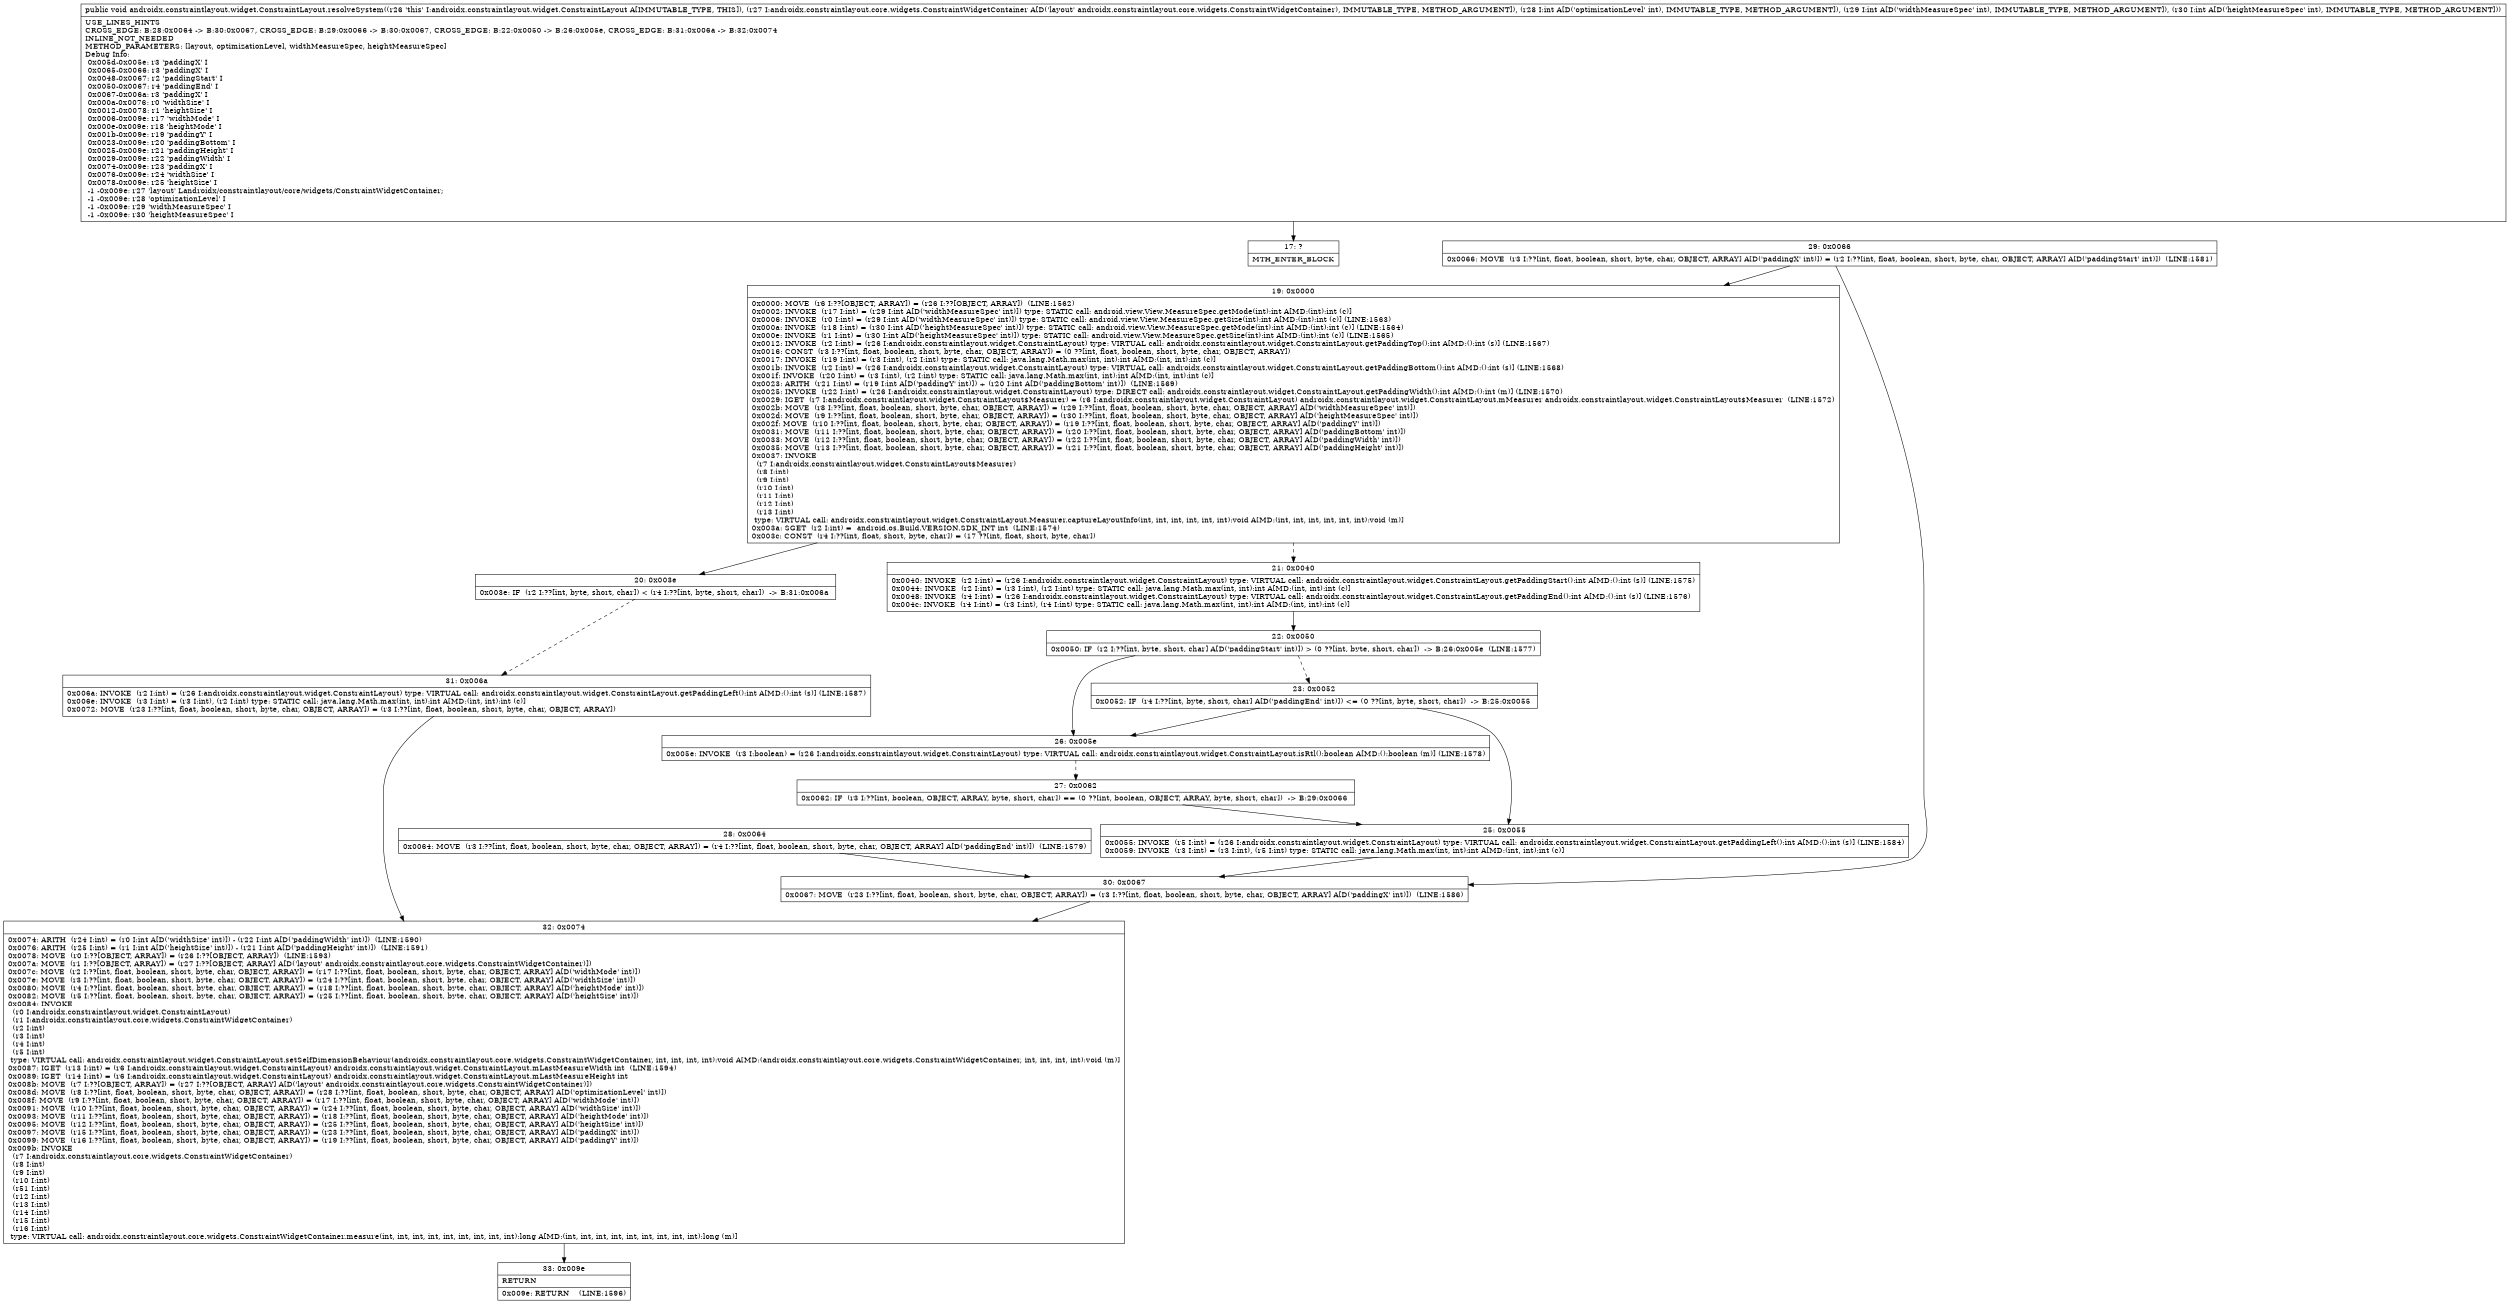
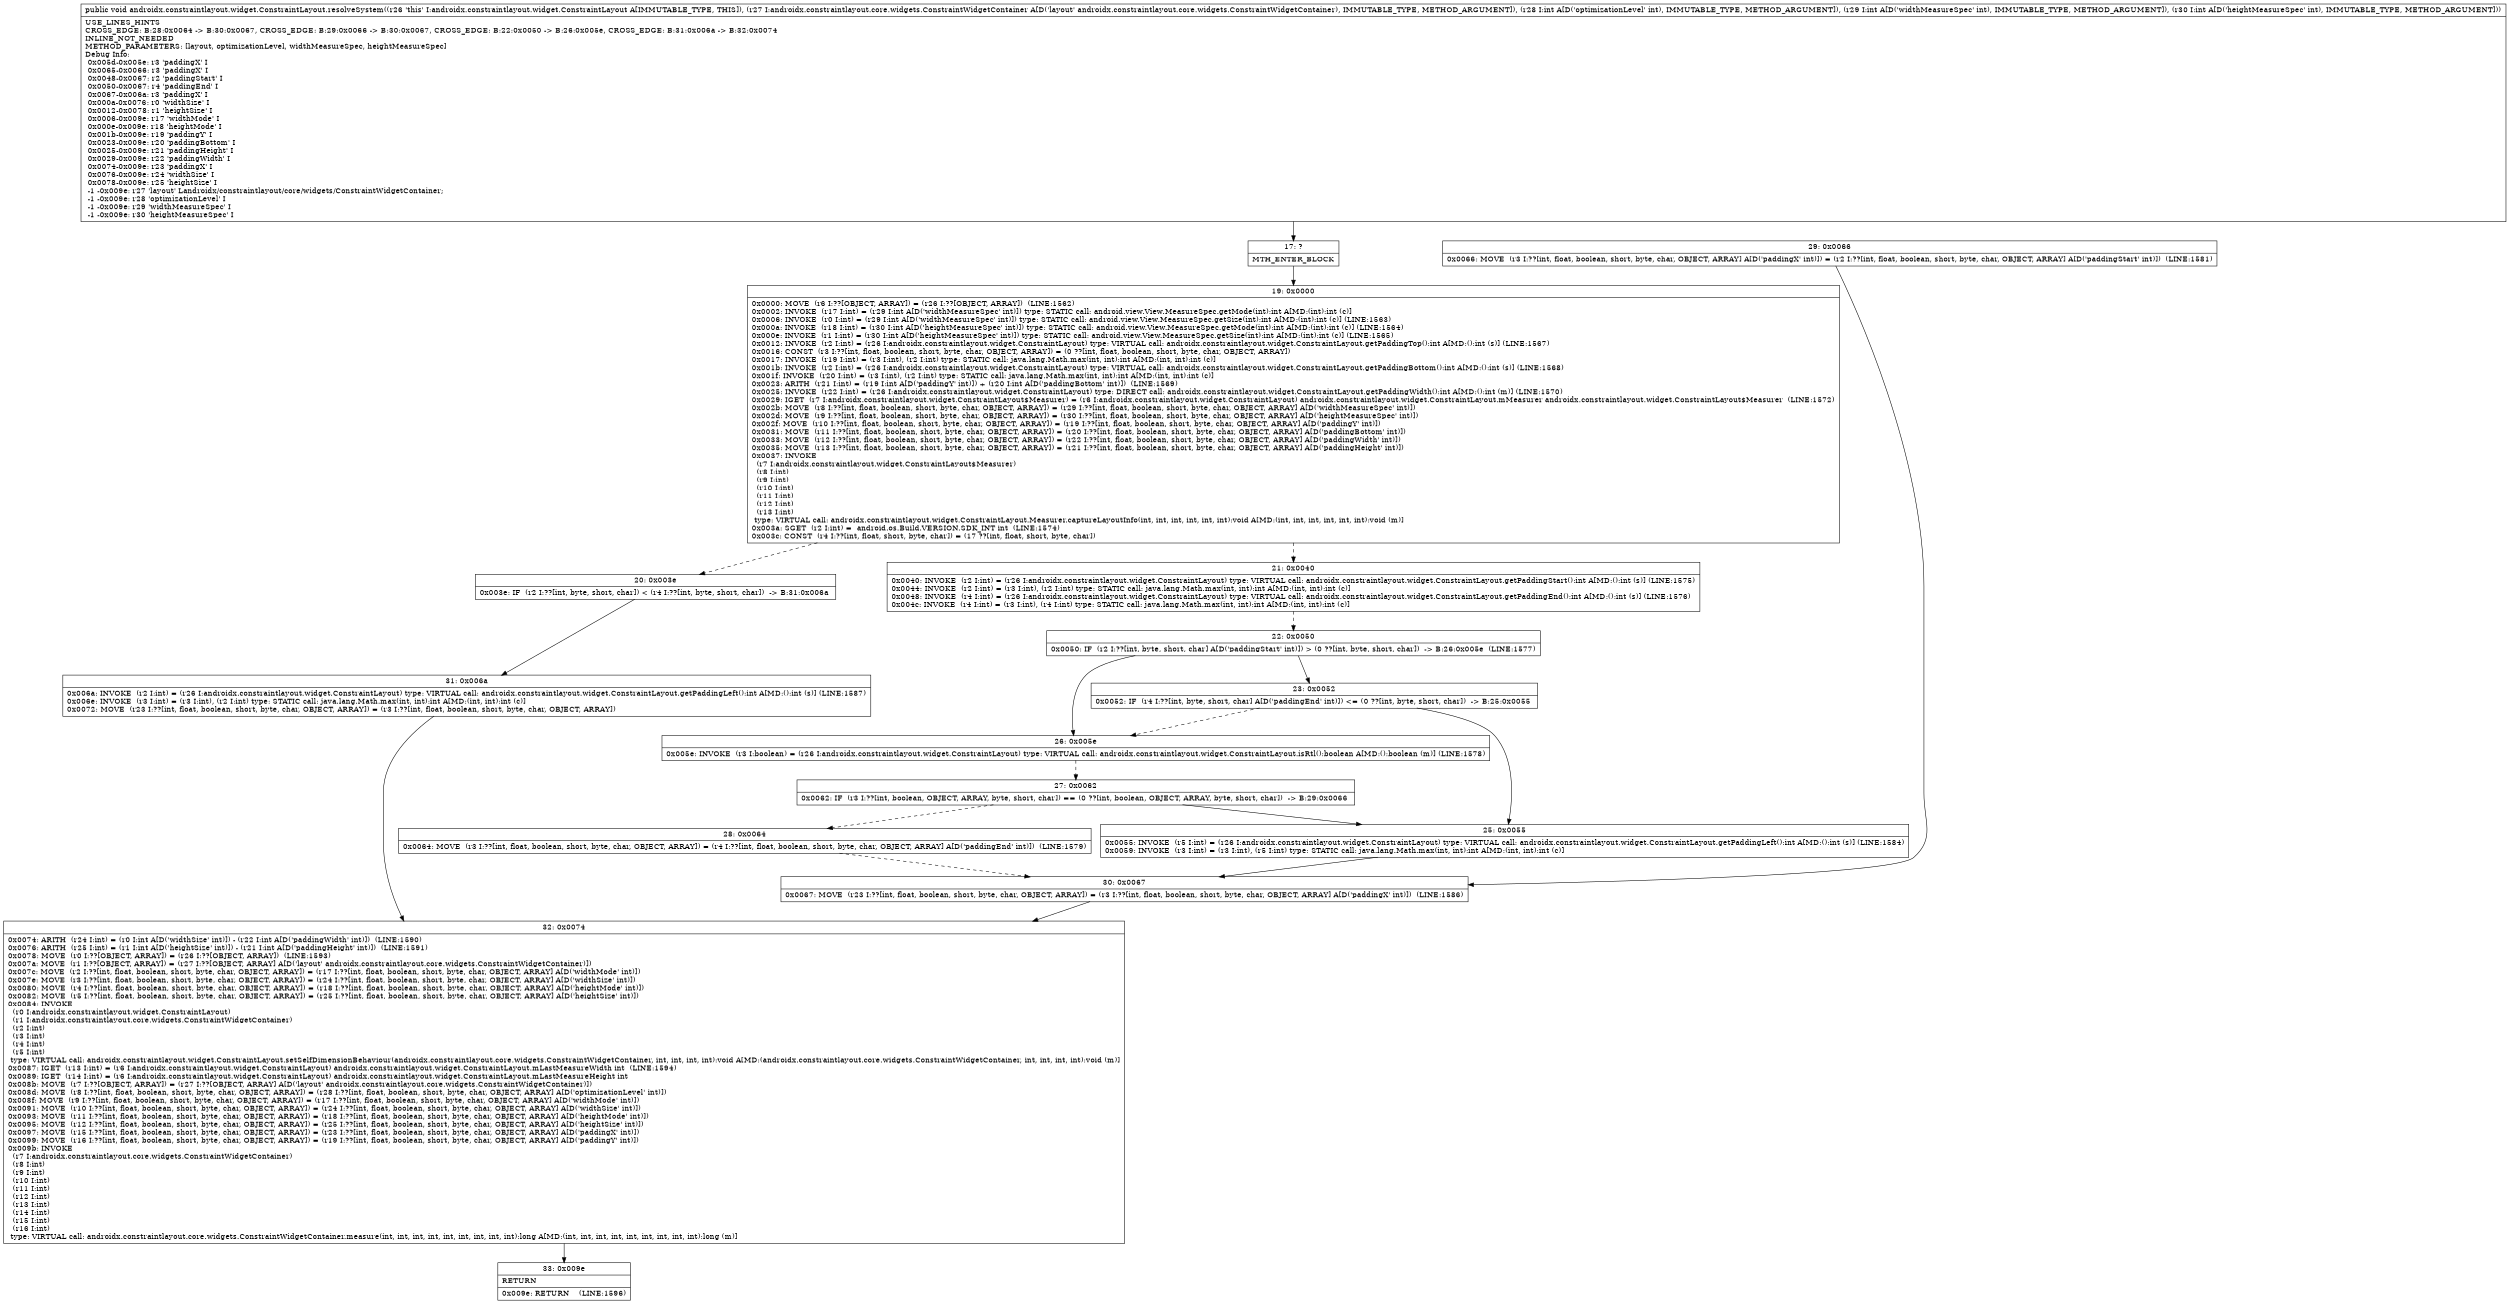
edge "29: 0x0066" -> "19: 0x0000": now "17: ?" -> "19: 0x0000"
edge "19: 0x0000" -> "20: 0x003e": style solid -> dashed
edge "21: 0x0040" -> "22: 0x0050": style solid -> dashed
edge "20: 0x003e" -> "31: 0x006a": style dashed -> solid
edge "22: 0x0050" -> "23: 0x0052": style dashed -> solid
edge "23: 0x0052" -> "26: 0x005e": style solid -> dashed
edge "27: 0x0062" -> "28: 0x0064": added
edge "28: 0x0064" -> "30: 0x0067": style solid -> dashed
node "32: 0x0074": text "(r51 I:int)" -> "(r11 I:int)"
